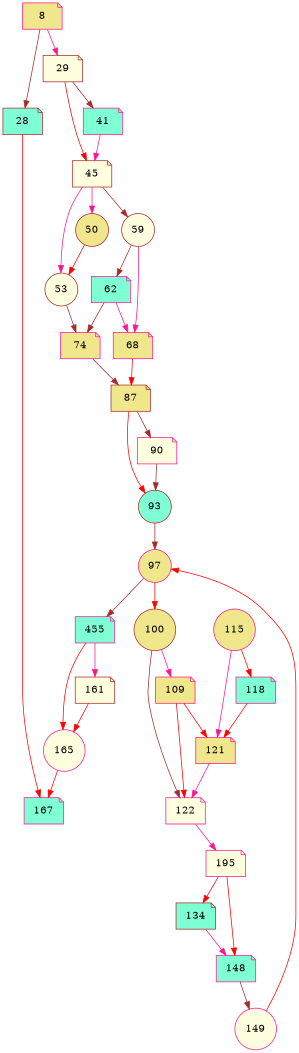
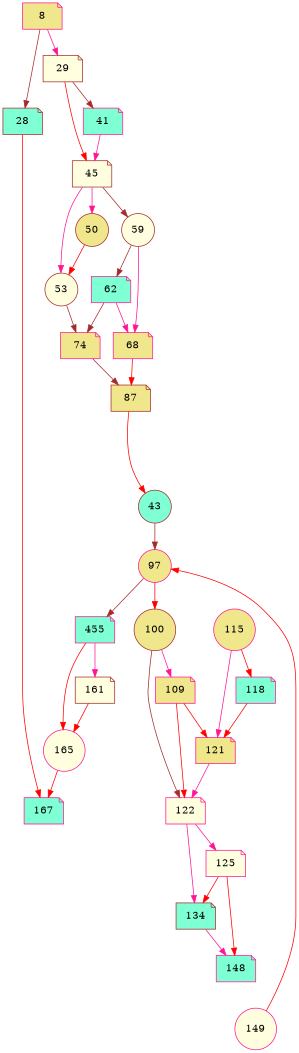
node "90": removed
node "93": label "93" -> "43"
edge "122" -> "134": added
node "195": label "195" -> "125"
edge "148" -> "149": removed
